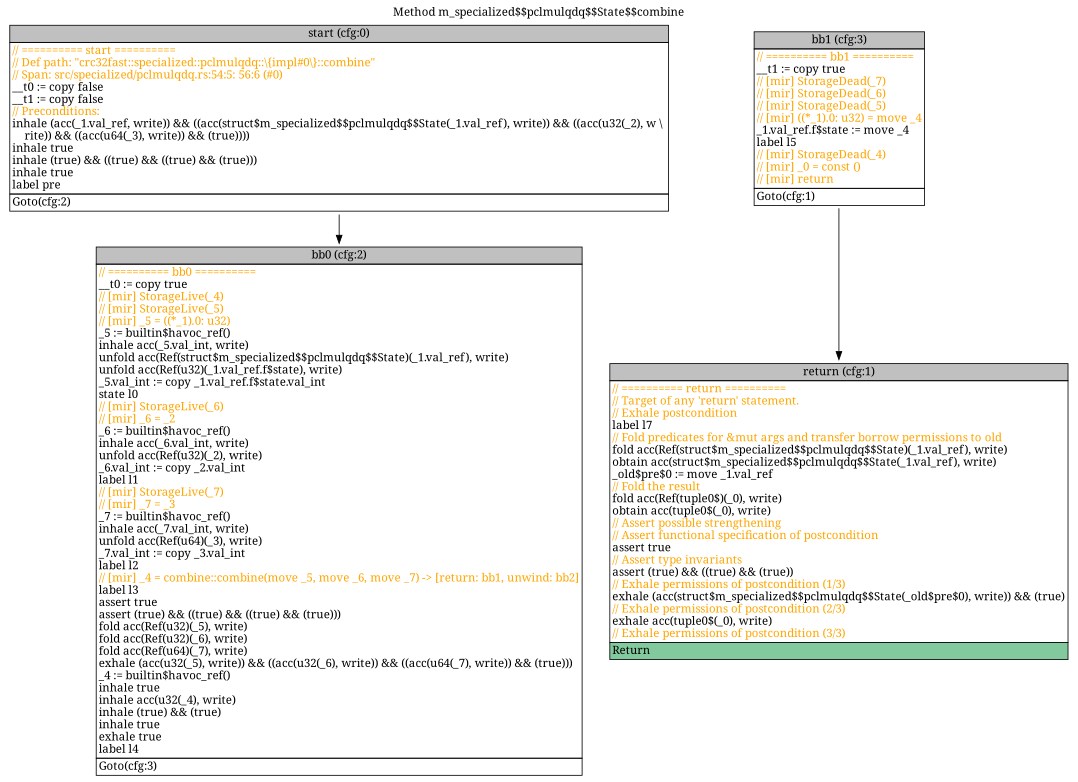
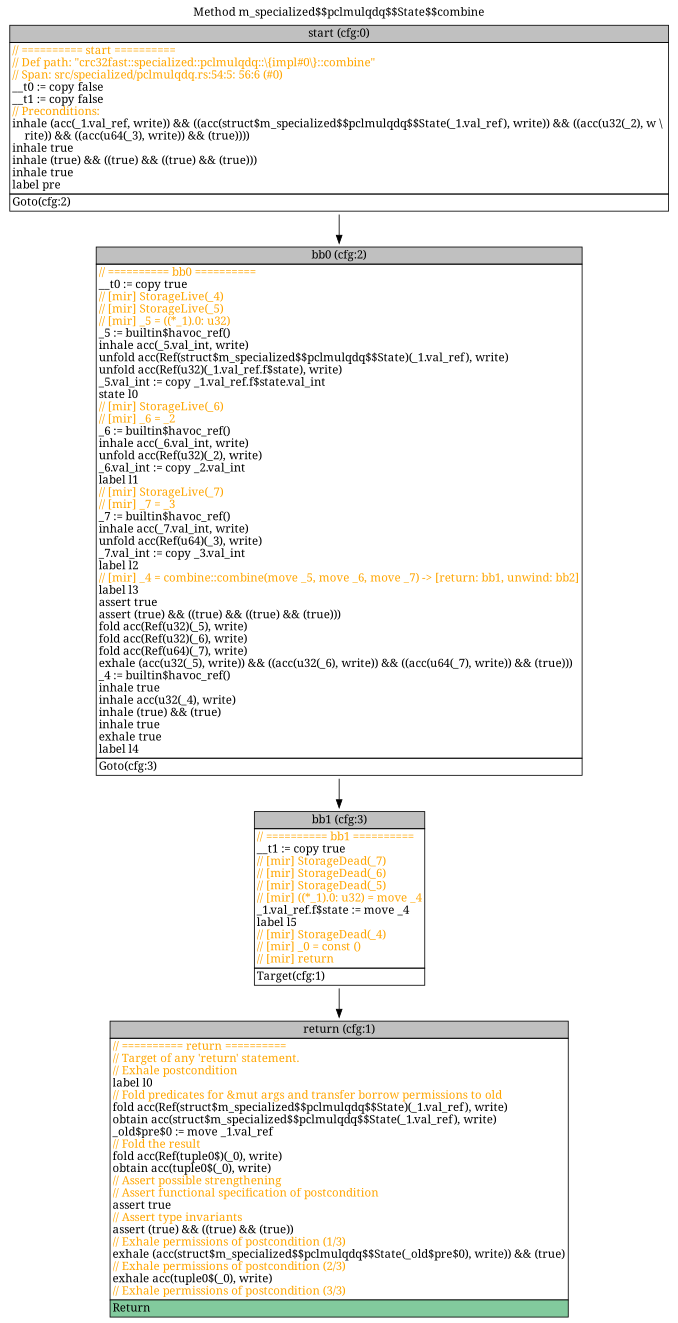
node "bb1 (cfg:3)": text "Goto(cfg:1)" -> "Target(cfg:1)"
node "return (cfg:1)": text "label l7" -> "label l0"
edge "bb0 (cfg:2)" -> "bb1 (cfg:3)": added
